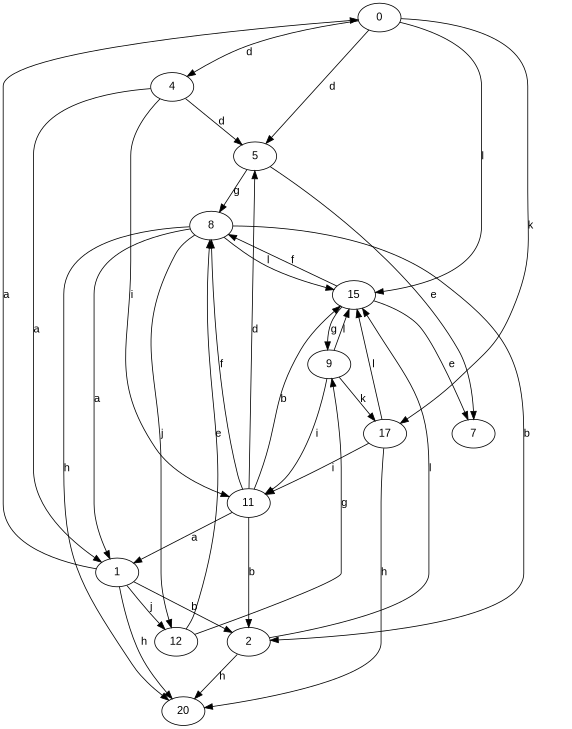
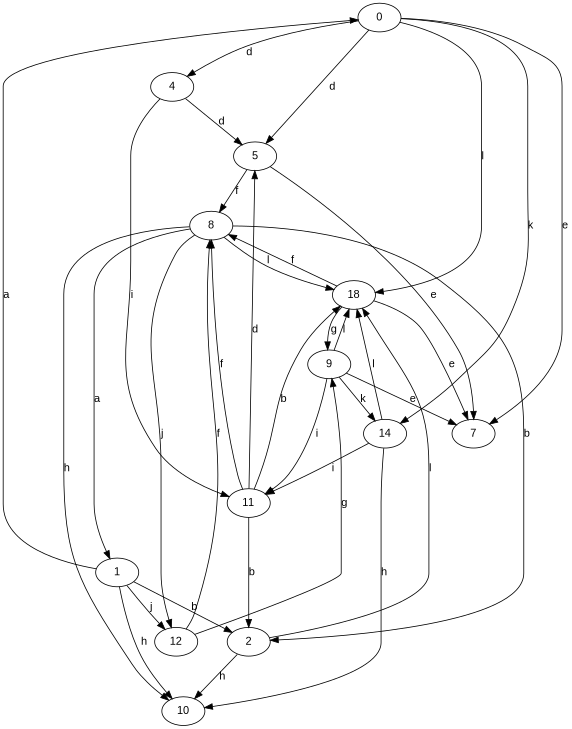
edge "0" -> "7": added, label "e"
edge "5" -> "8": label "g" -> "f"
edge "4" -> "1": removed, label "a"
node "15": label "15" -> "18"
edge "9" -> "7": added, label "e"
edge "12" -> "8": label "e" -> "f"
node "17": label "17" -> "14"
edge "11" -> "1": removed, label "a"
node "20": label "20" -> "10"
